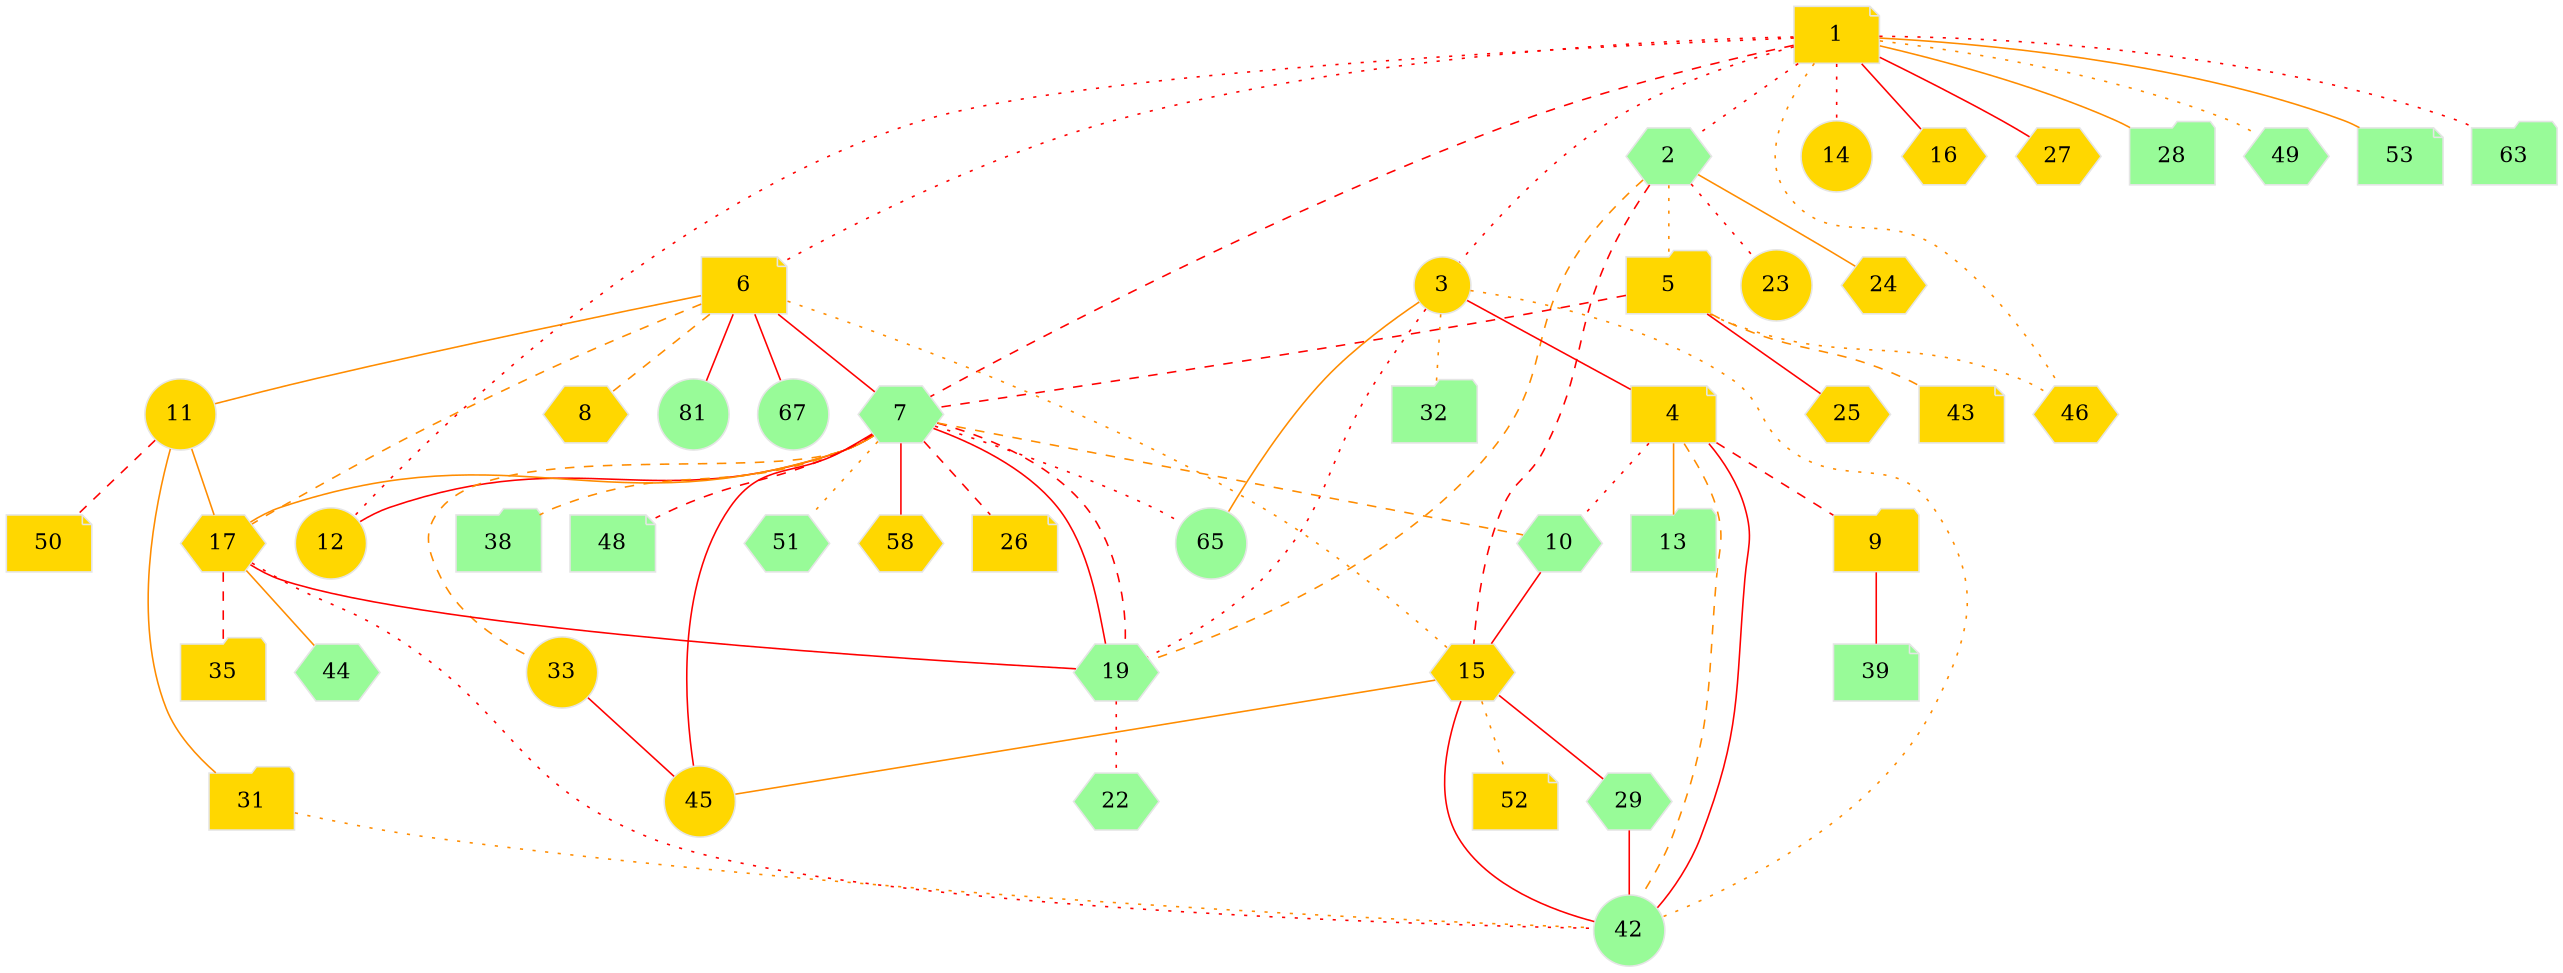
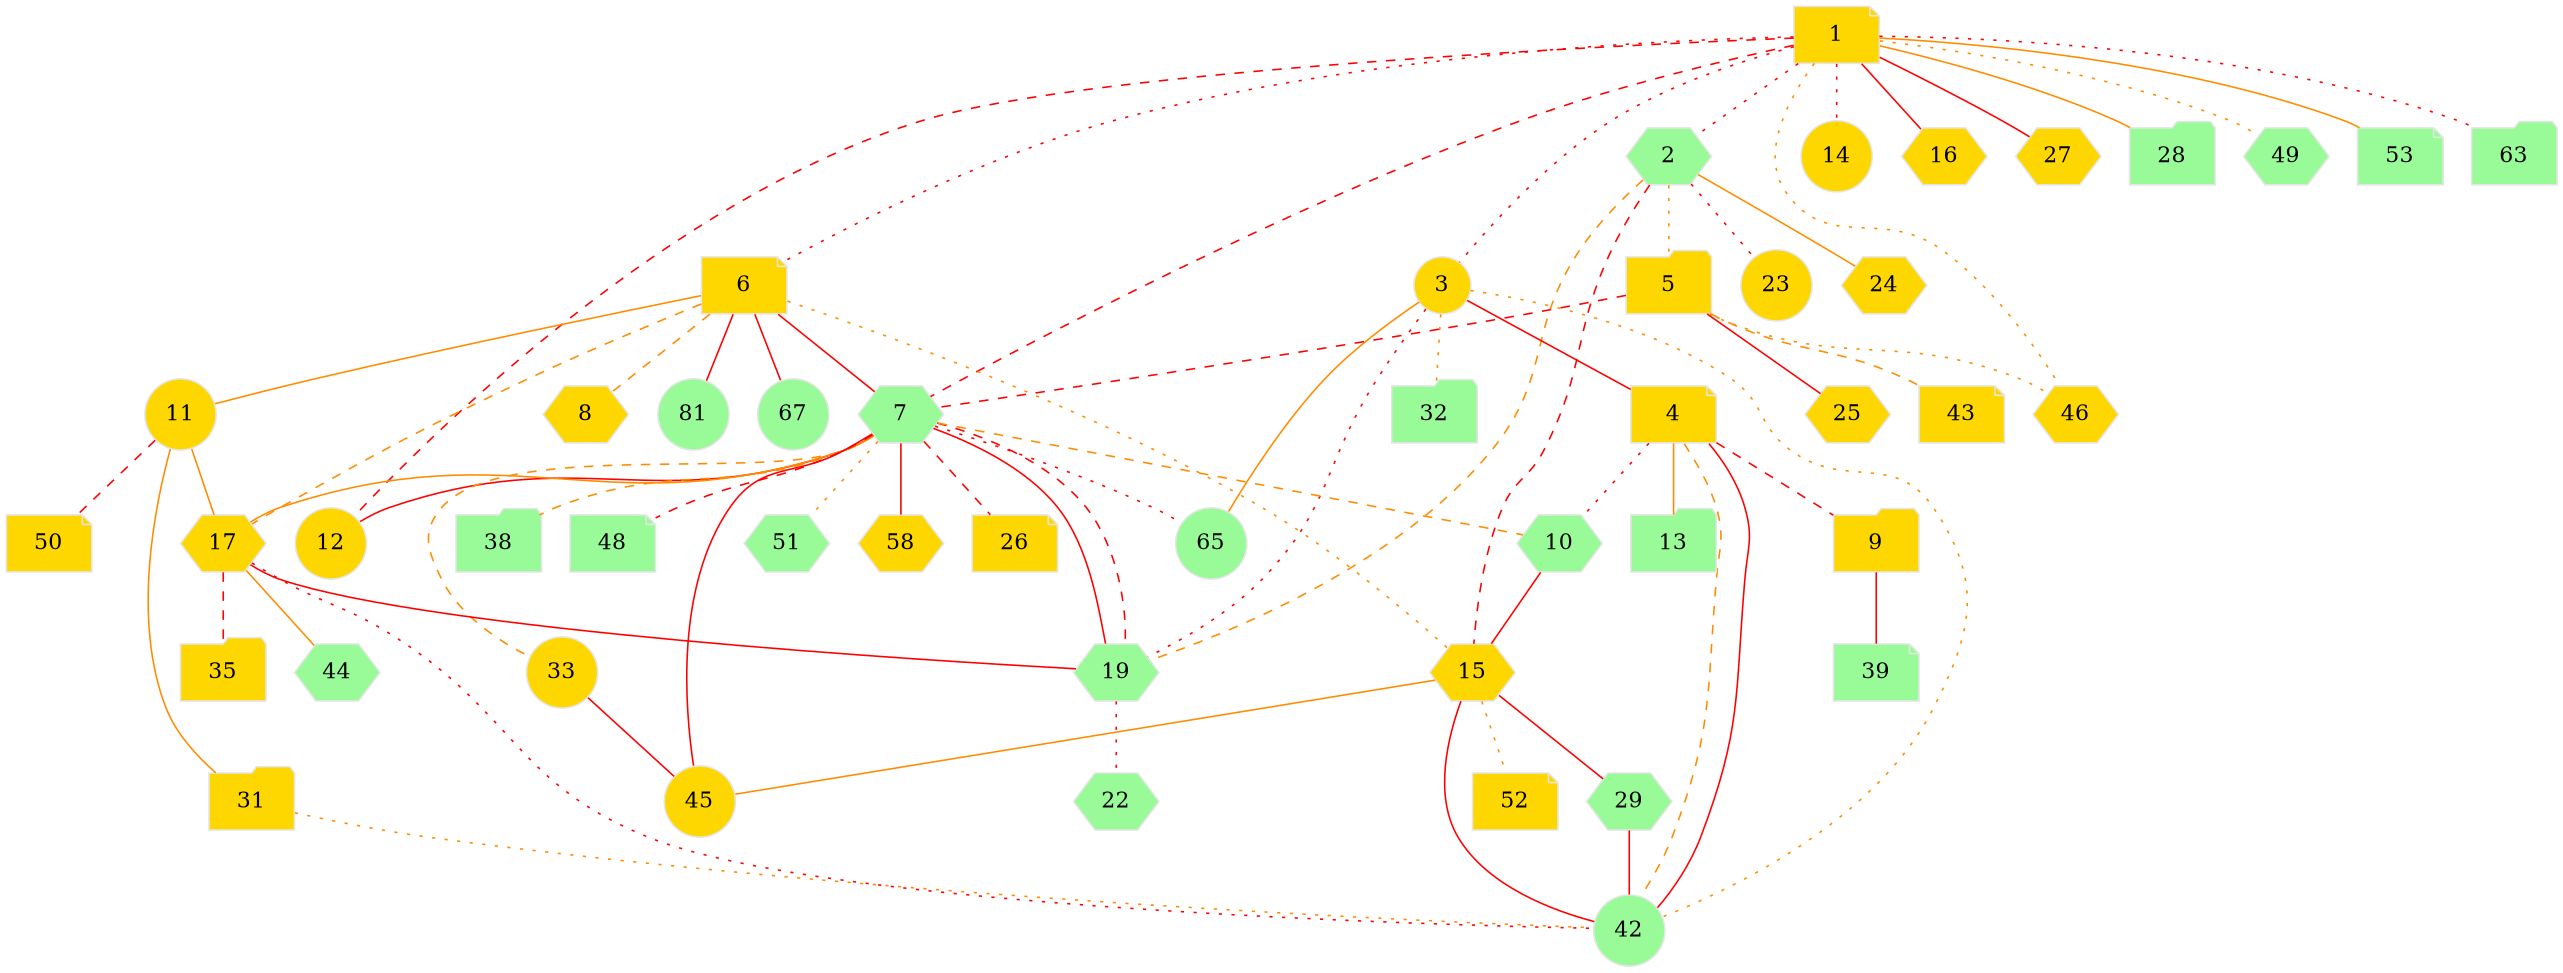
edge "1" -- "12": style dotted -> dashed
